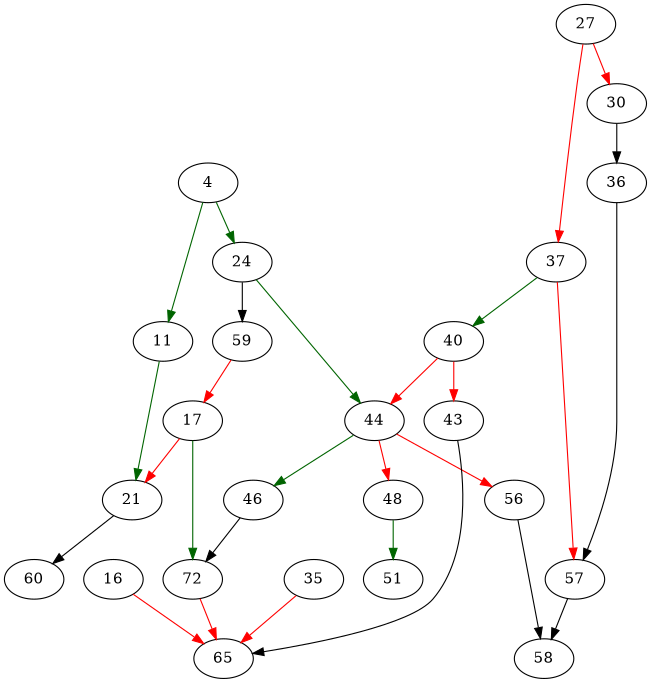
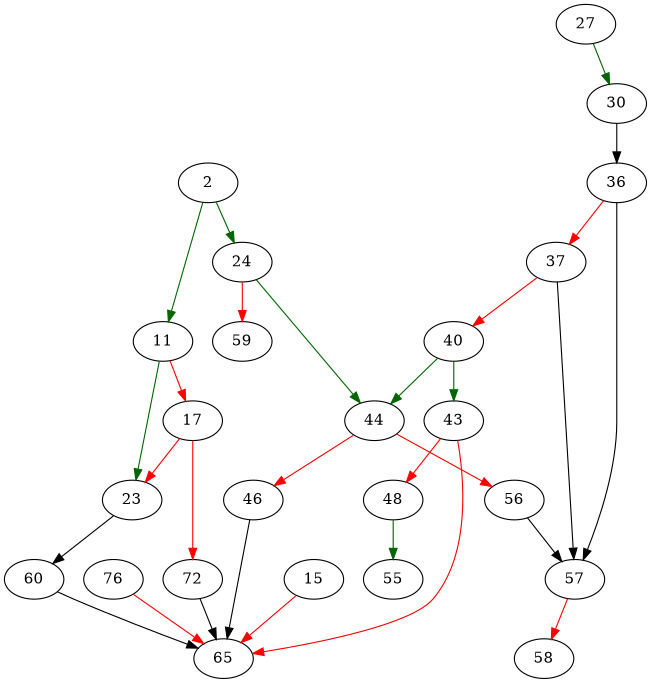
edge "27" -> "30": color red -> darkgreen
edge "27" -> "37": now "36" -> "37"
node "4": label "4" -> "2"
edge "24" -> "59": color black -> red
edge "37" -> "40": color darkgreen -> red
edge "59" -> "17": now "11" -> "17"
edge "40" -> "43": color red -> darkgreen
edge "40" -> "44": color red -> darkgreen
edge "37" -> "57": color red -> black
edge "44" -> "48": now "43" -> "48"
edge "44" -> "46": color darkgreen -> red
edge "17" -> "72": color darkgreen -> red
node "21": label "21" -> "23"
edge "46" -> "72": now "46" -> "65"
edge "56" -> "58": now "56" -> "57"
node "16": label "16" -> "76"
node "35": label "35" -> "15"
node "51": label "51" -> "55"
edge "43" -> "65": color black -> red
edge "72" -> "65": color red -> black
edge "57" -> "58": color black -> red
edge "60" -> "65": added
